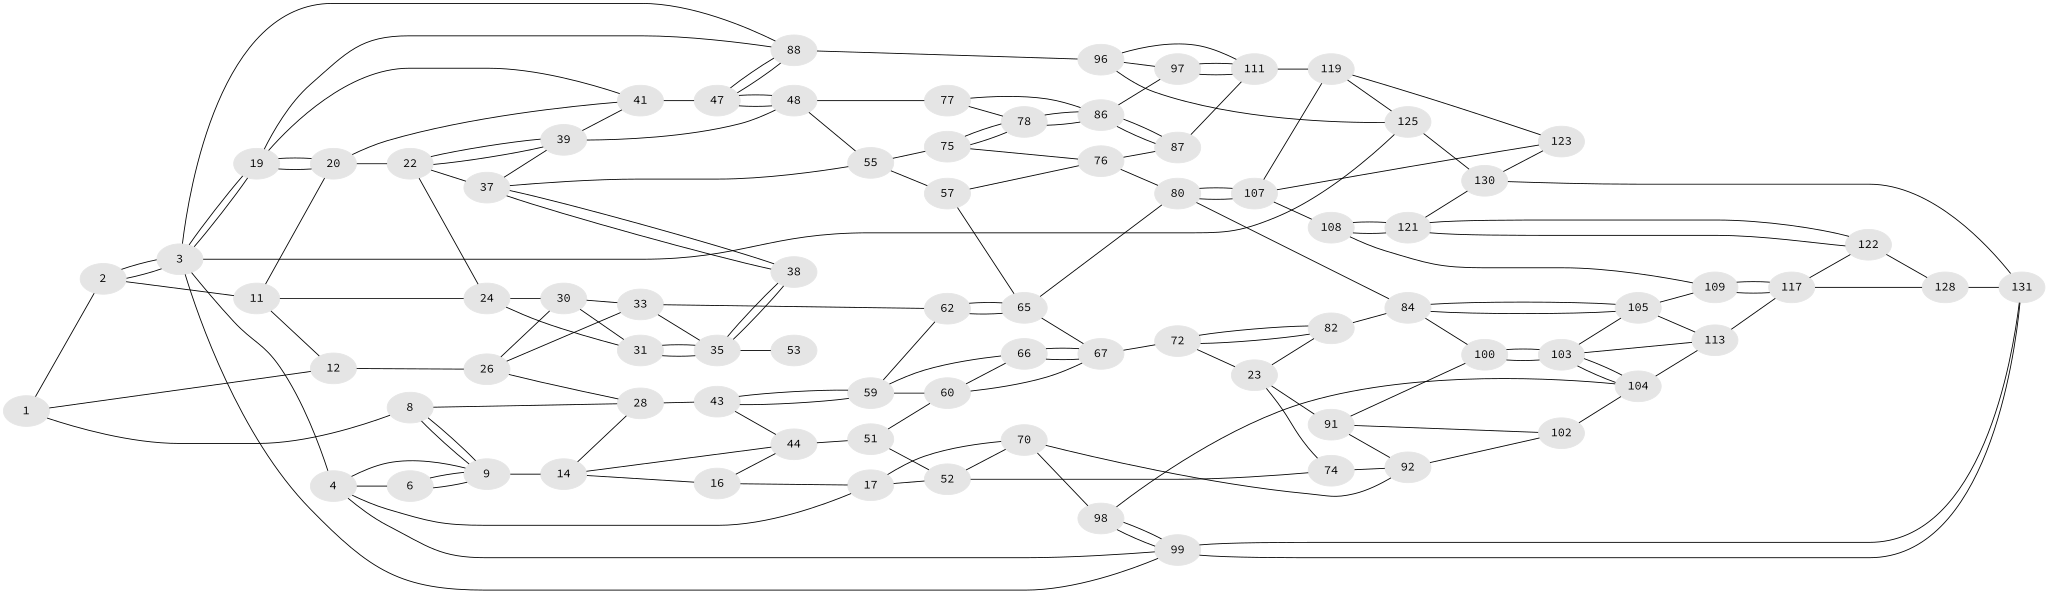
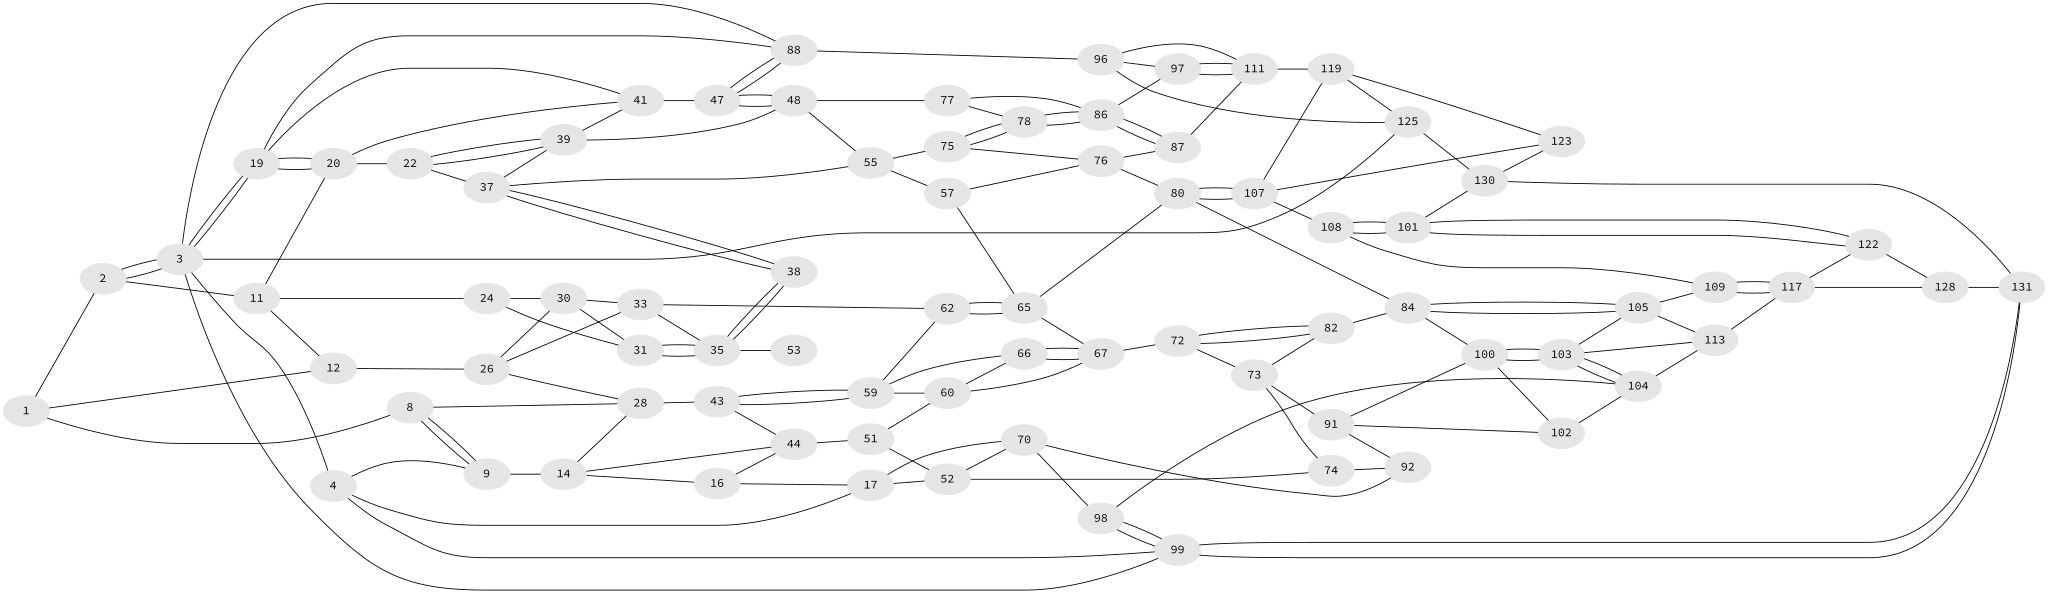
node "121": label "121" -> "101"
edge "22" -- "24": removed
node "23": label "23" -> "73"
edge "102" -- "92": now "102" -- "100"
node "6": removed
